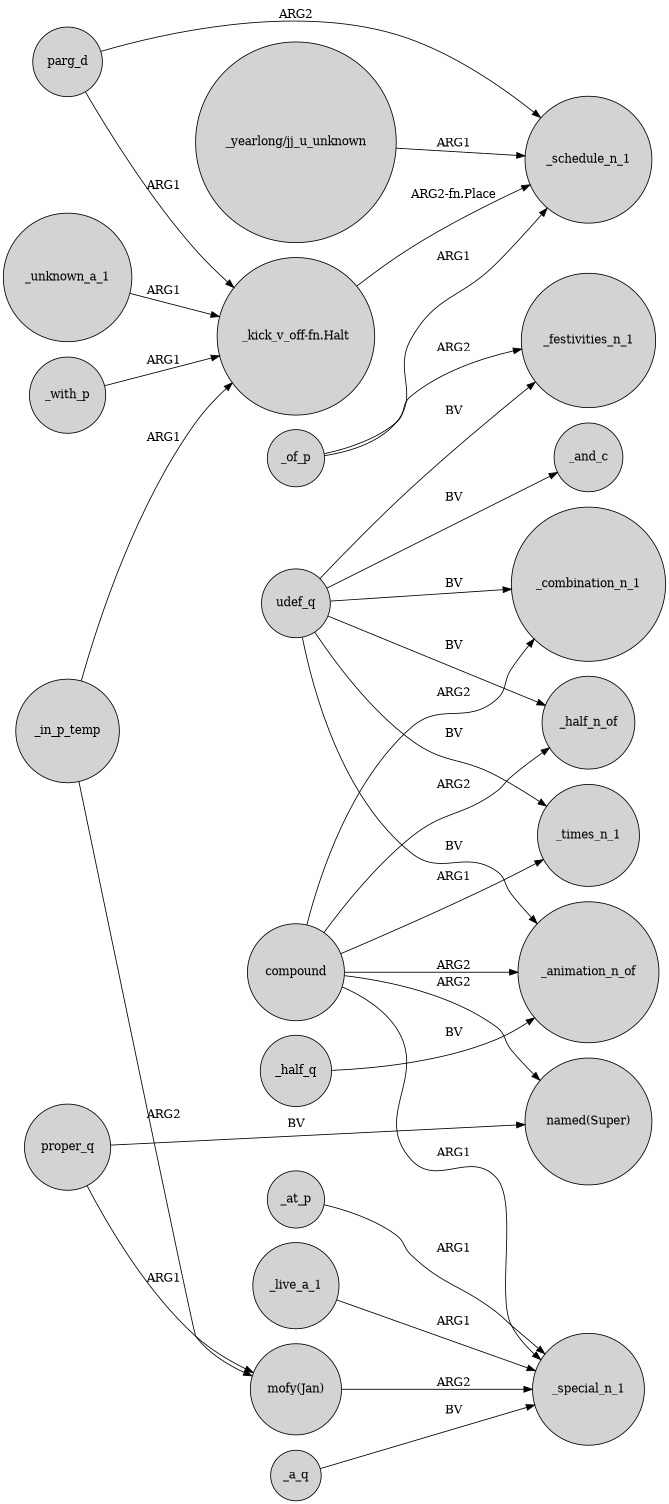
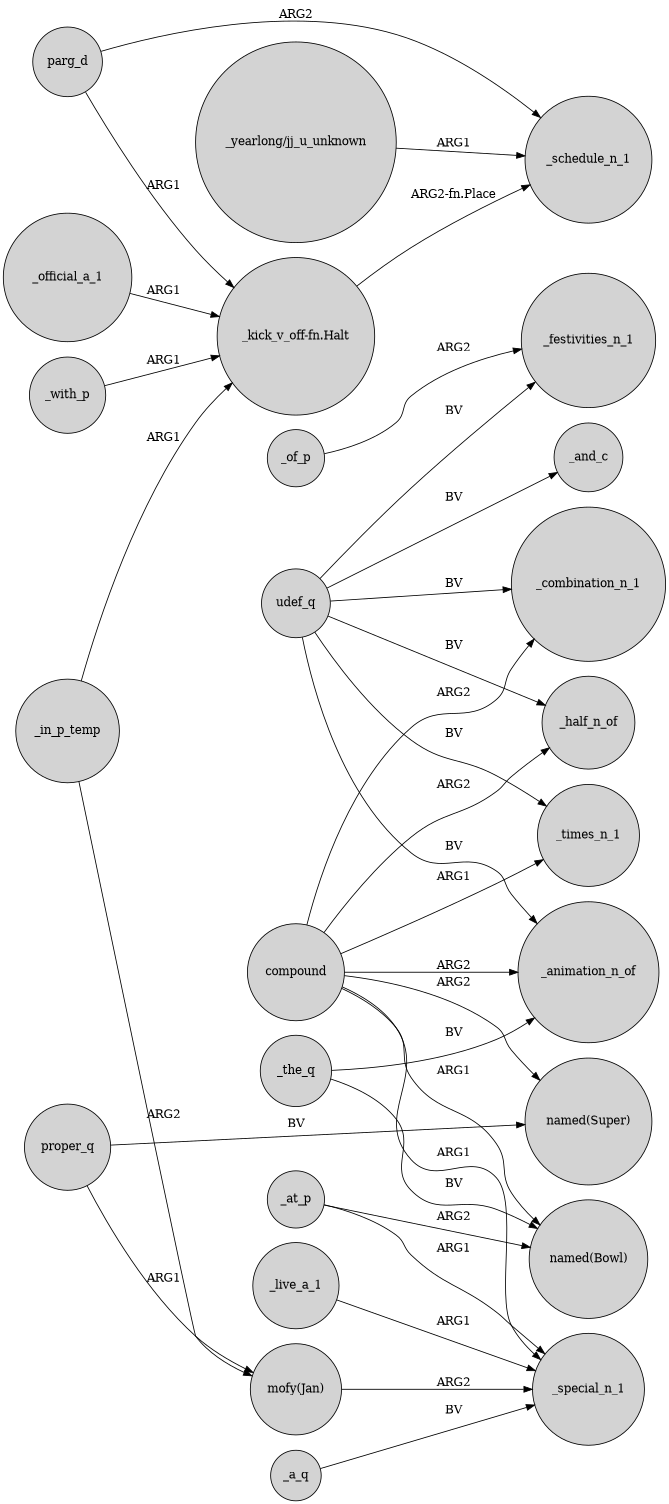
node "_unknown_a_1": label "_unknown_a_1" -> "_official_a_1"
edge "_of_p" -> "_schedule_n_1": removed, label "ARG1"
node "_half_q": label "_half_q" -> "_the_q"
node "named(Bowl)": added
